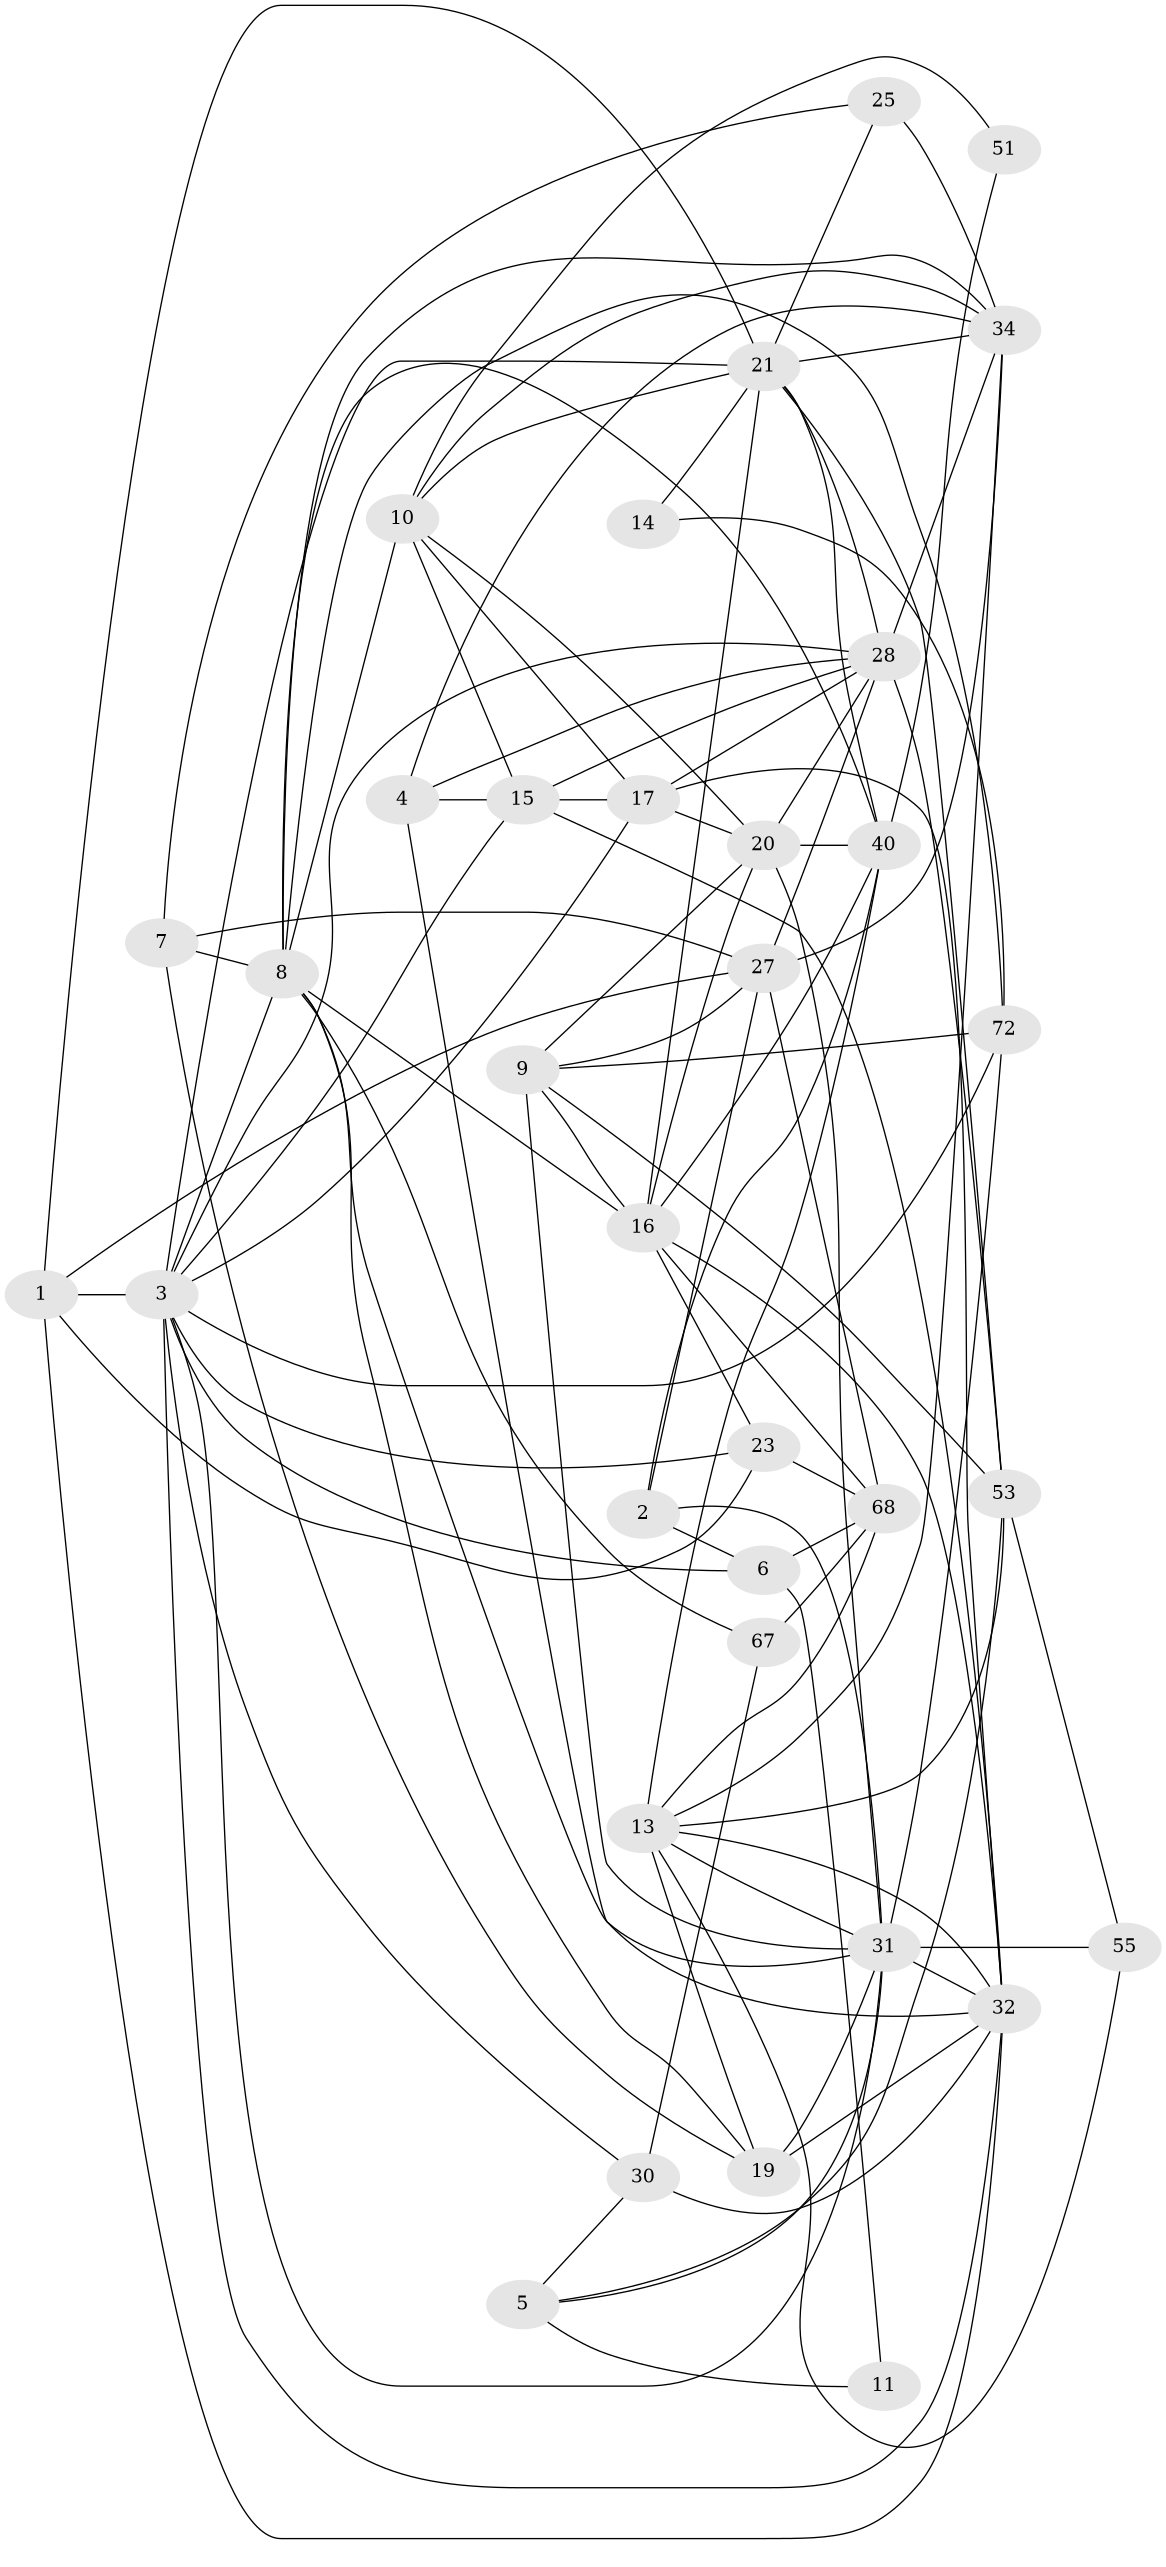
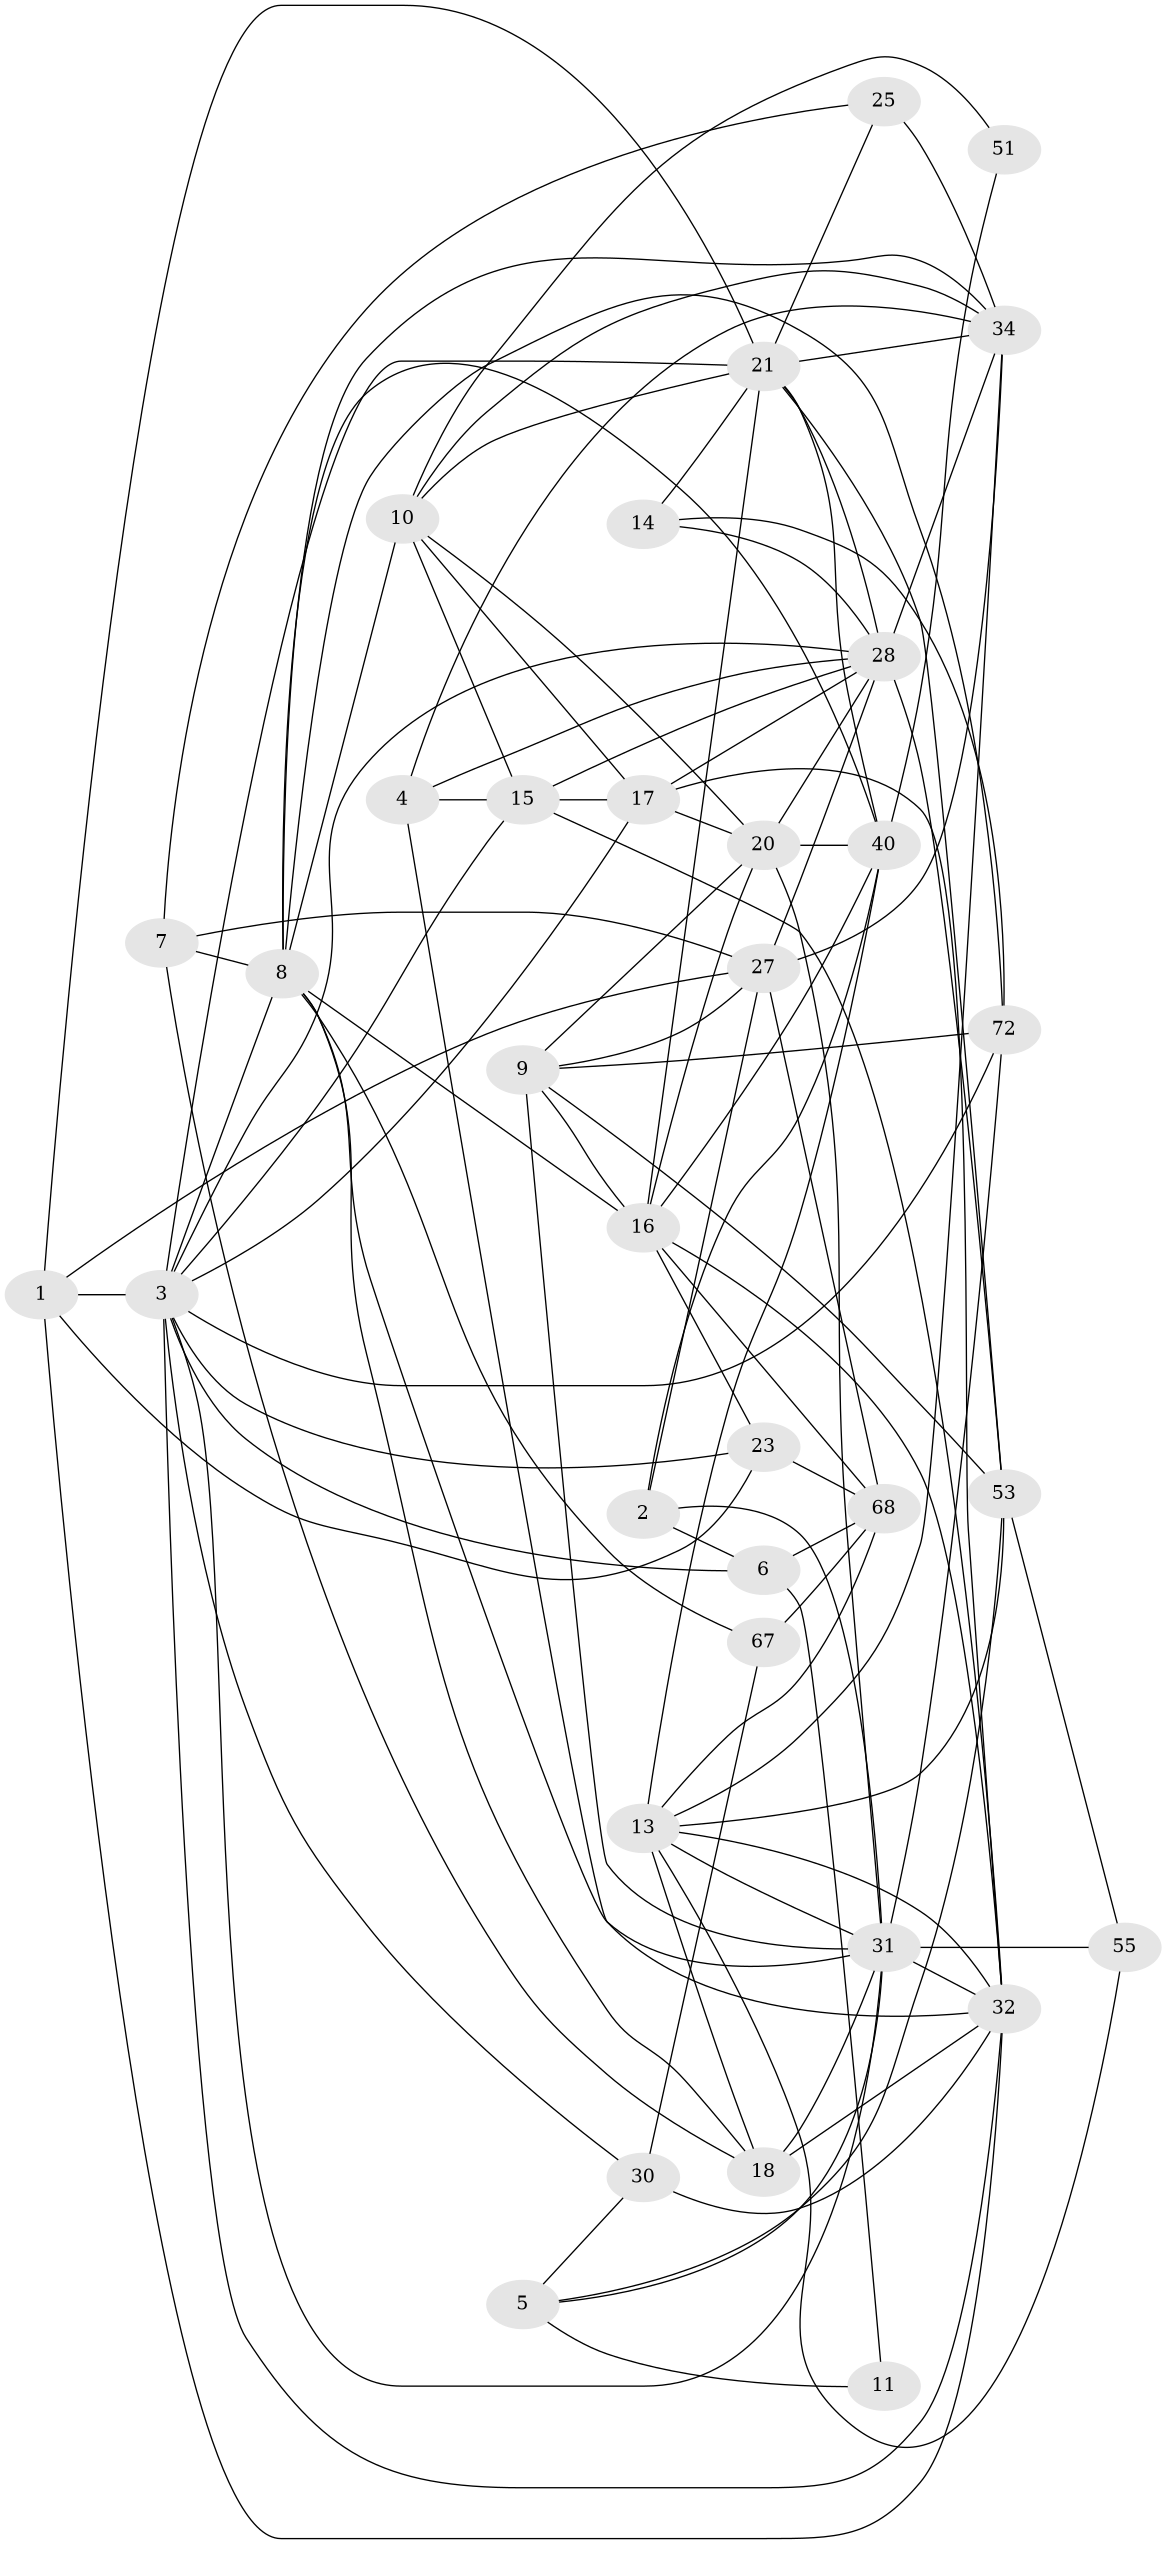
edge "14" -- "28": added
node "19": label "19" -> "18"
